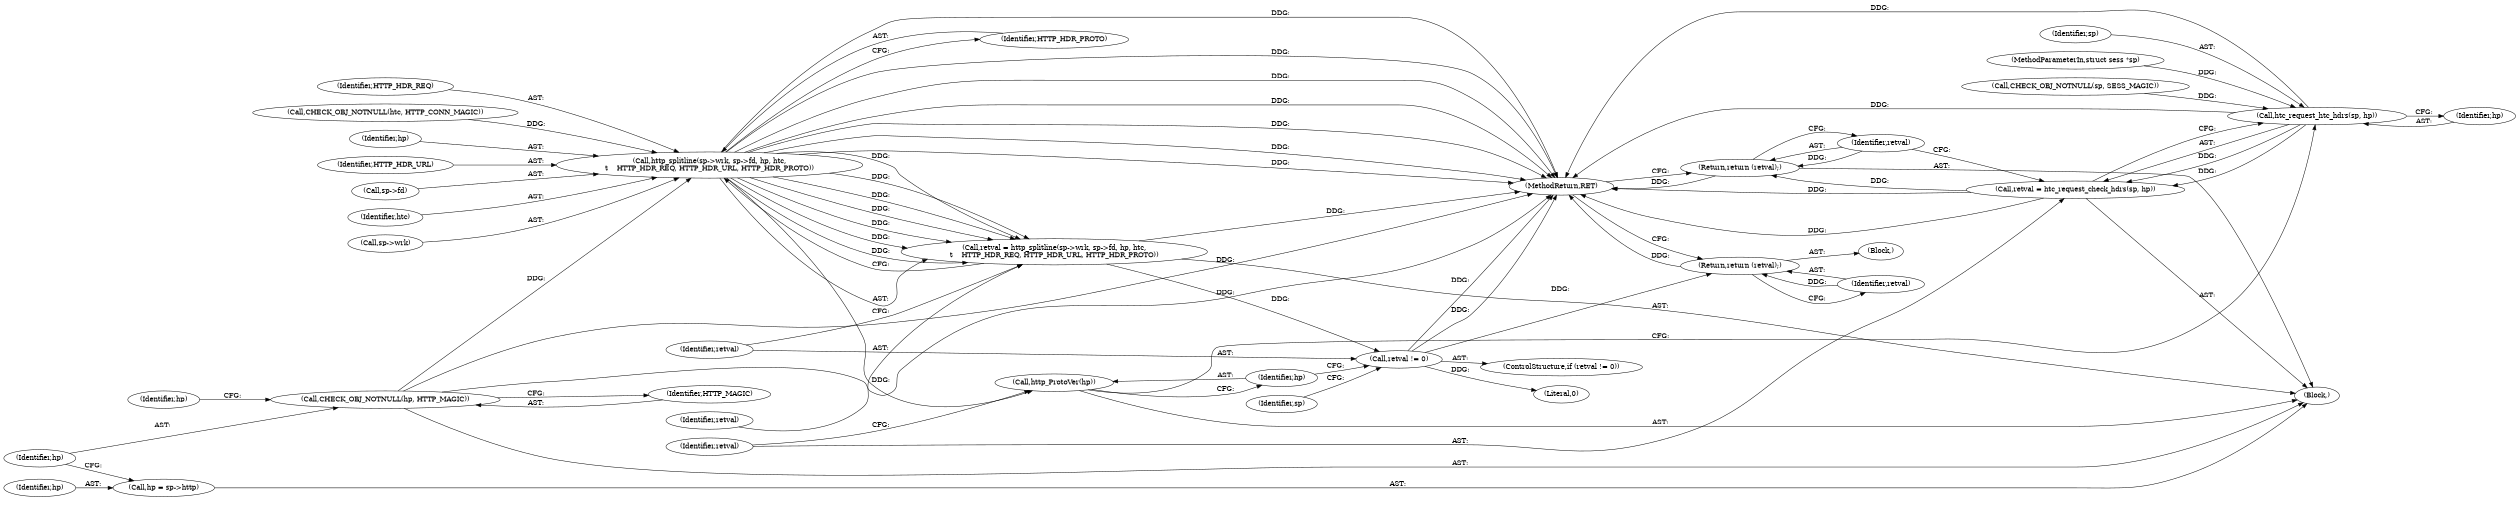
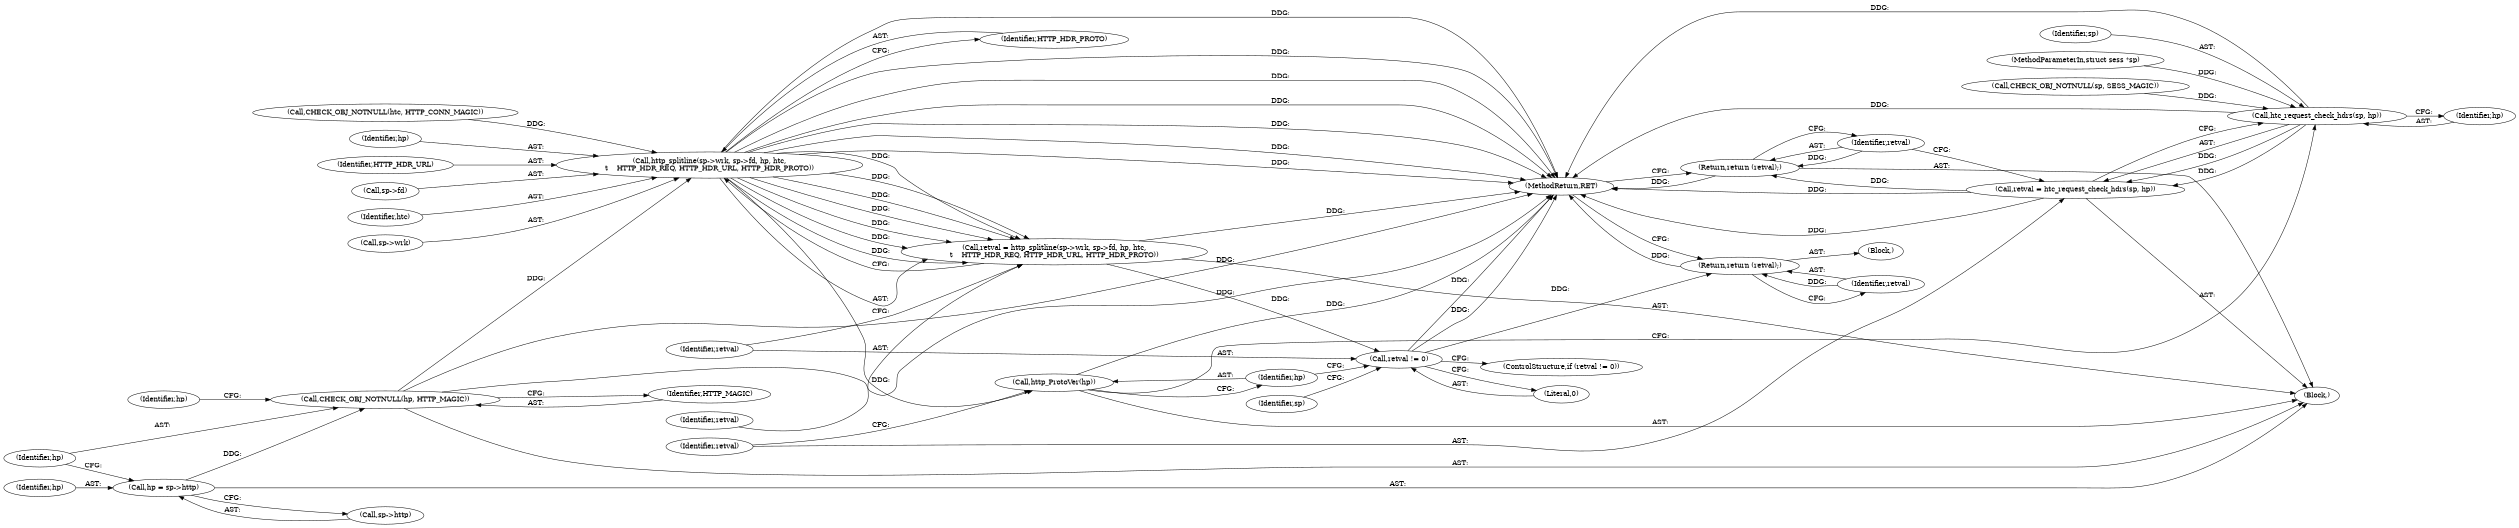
node "(Identifier,HTTP_HDR_REQ)": removed
node "(Call,htc_request_htc_hdrs(sp, hp))": label "(Call,htc_request_htc_hdrs(sp, hp))" -> "(Call,htc_request_check_hdrs(sp, hp))"
edge "(Call,http_ProtoVer(hp))" -> "(MethodReturn,RET)": added, label "DDG:"
edge "(Call,retval != 0)" -> "(ControlStructure,if (retval != 0))": label "AST: " -> "CFG: "
edge "(Call,retval != 0)" -> "(Literal,0)": label "DDG: " -> "CFG: "
edge "(Literal,0)" -> "(Call,retval != 0)": added, label "AST:"
edge "(Call,hp = sp->http)" -> "(Call,CHECK_OBJ_NOTNULL(hp, HTTP_MAGIC))": added, label "DDG:"
node "(Call,sp->http)": added
